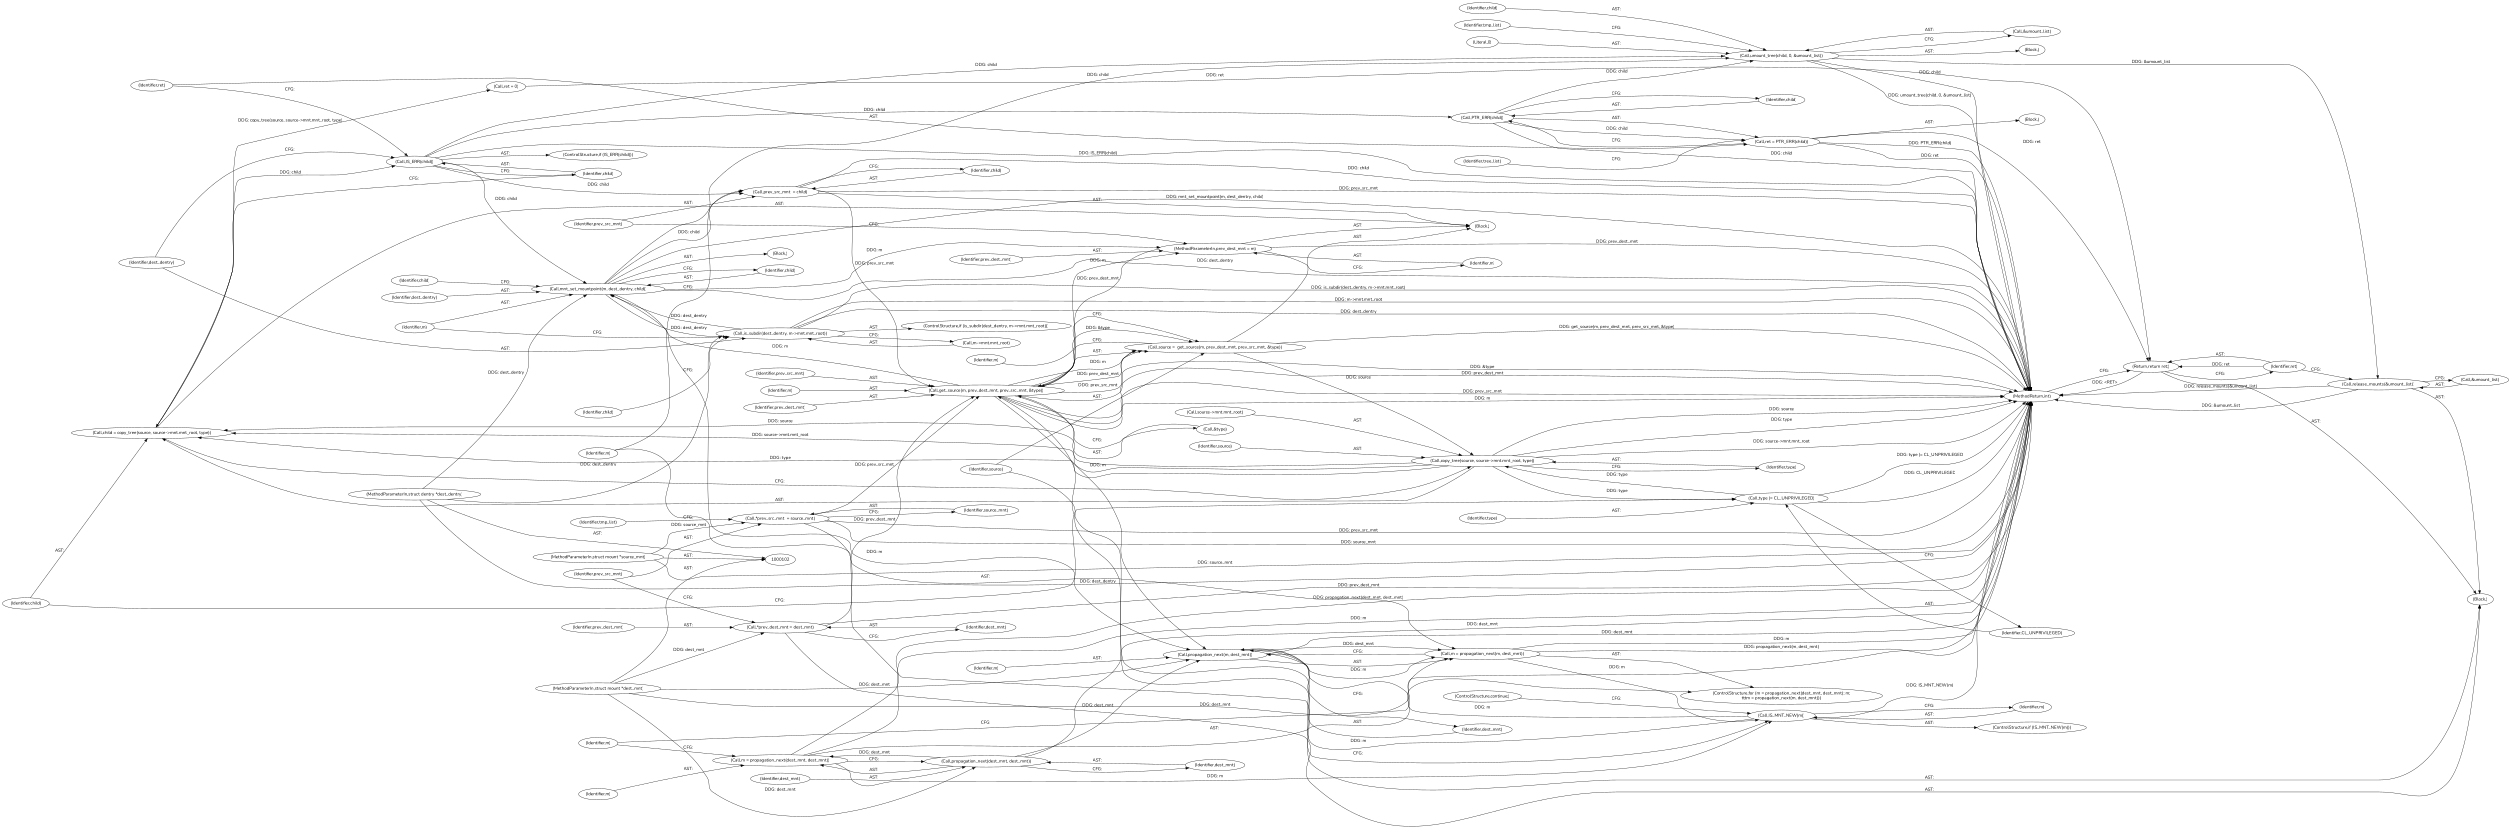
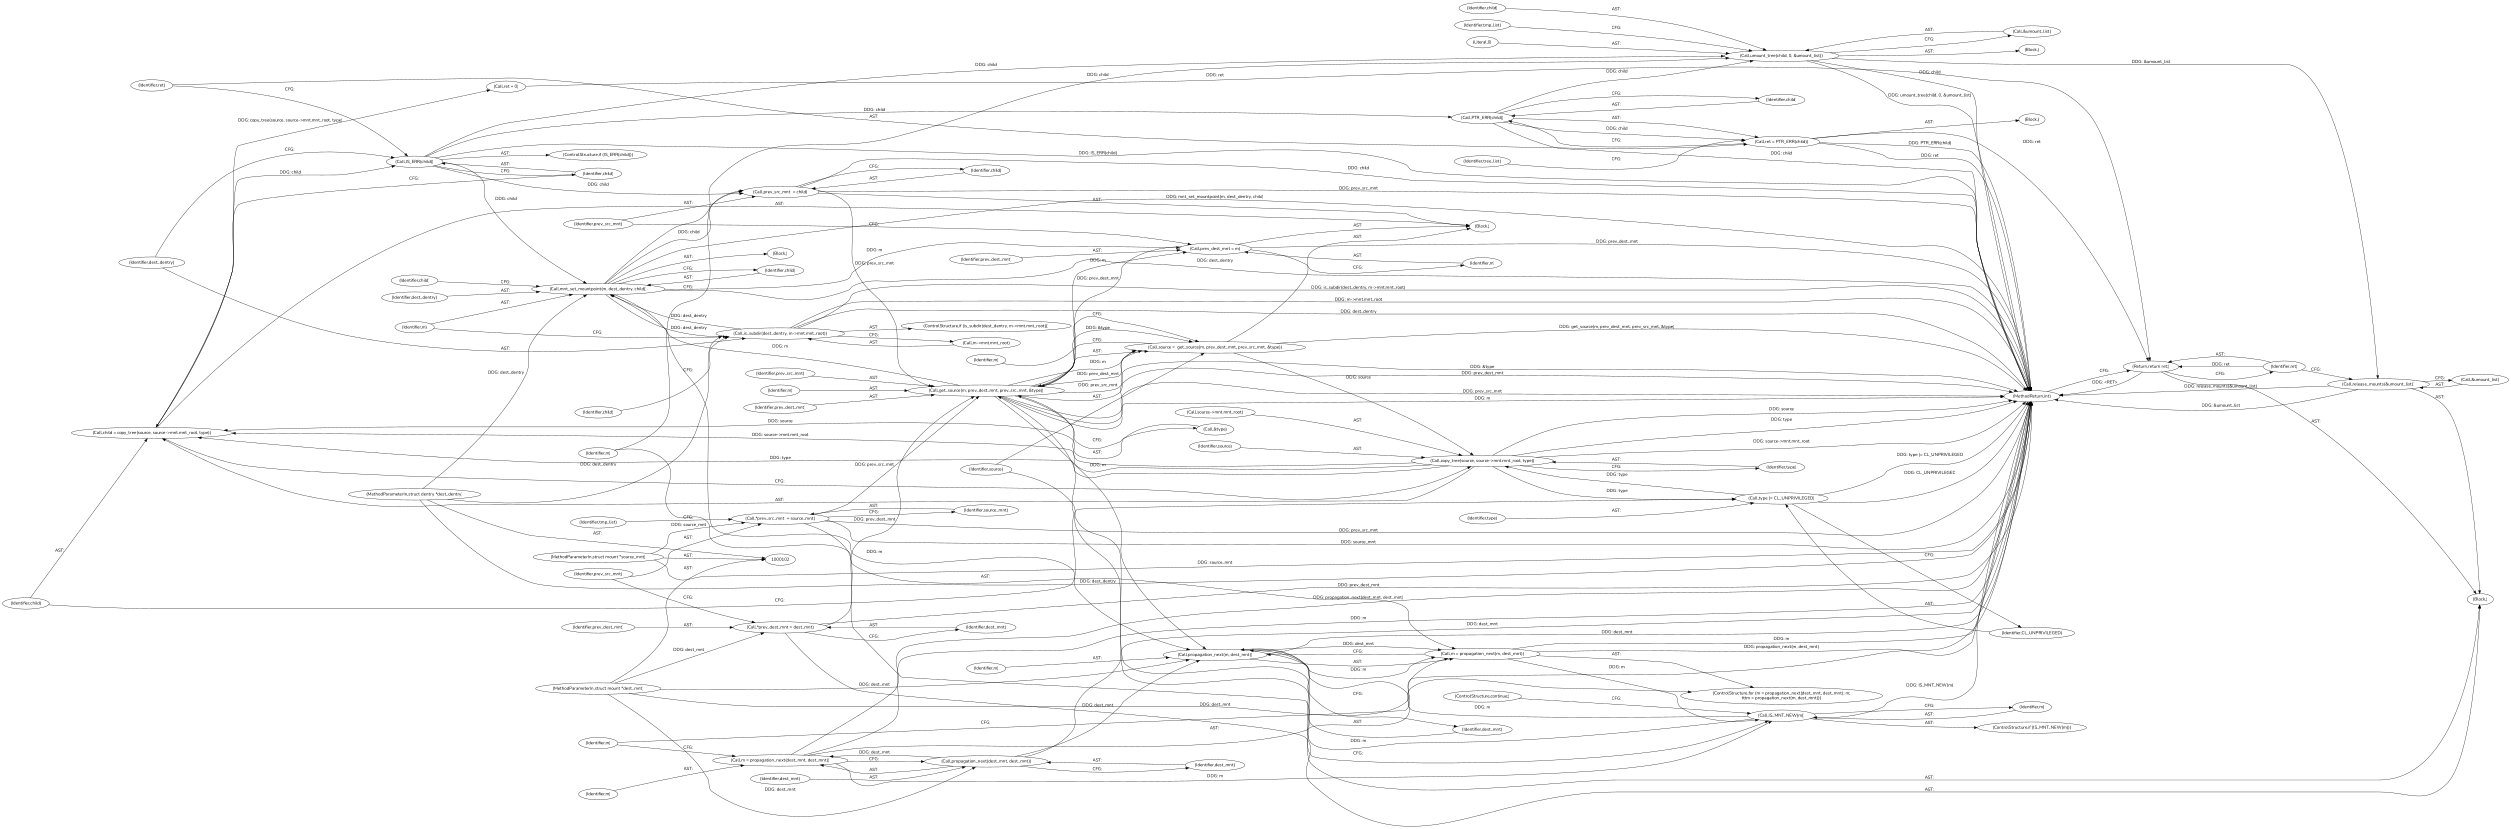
node "(MethodParameterIn,prev_dest_mnt = m)": label "(MethodParameterIn,prev_dest_mnt = m)" -> "(Call,prev_dest_mnt = m)"
